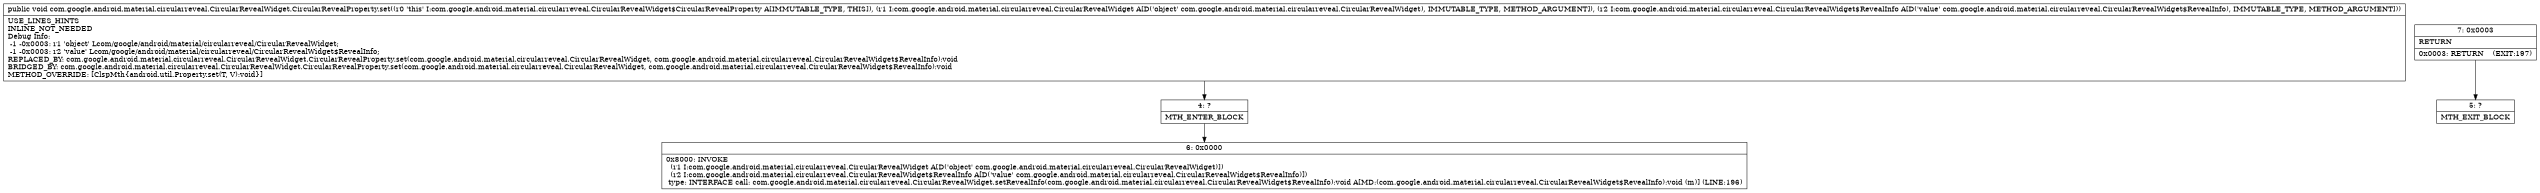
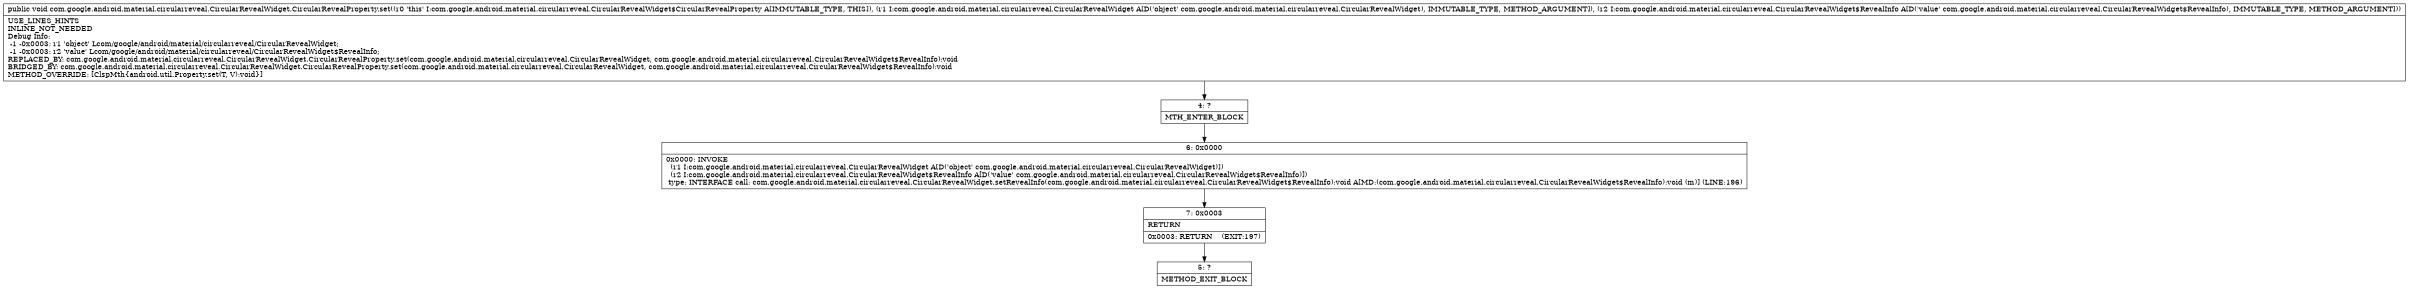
node "5: ?": text "MTH_EXIT_BLOCK" -> "METHOD_EXIT_BLOCK"
node "6: 0x0000": text "0x8000: INVOKE" -> "0x0000: INVOKE"
edge "6: 0x0000" -> "7: 0x0003": added
